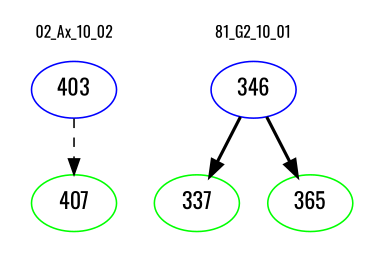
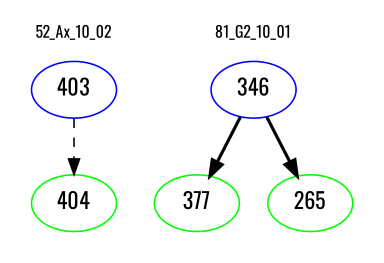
cluster "02_Ax_10_02": label "02_Ax_10_02" -> "52_Ax_10_02"
node "407": label "407" -> "404"
node "337": label "337" -> "377"
node "365": label "365" -> "265"
